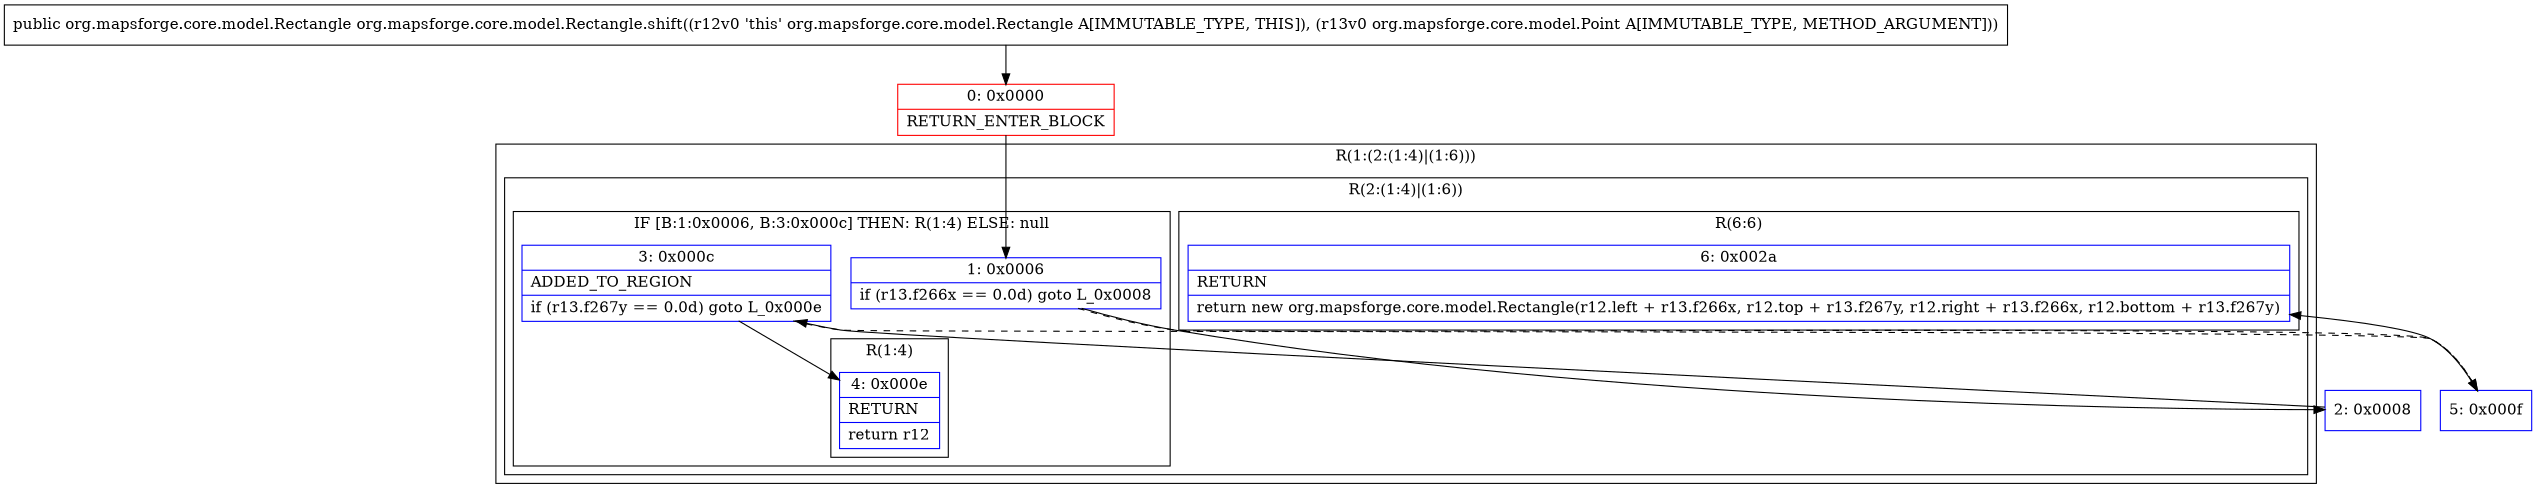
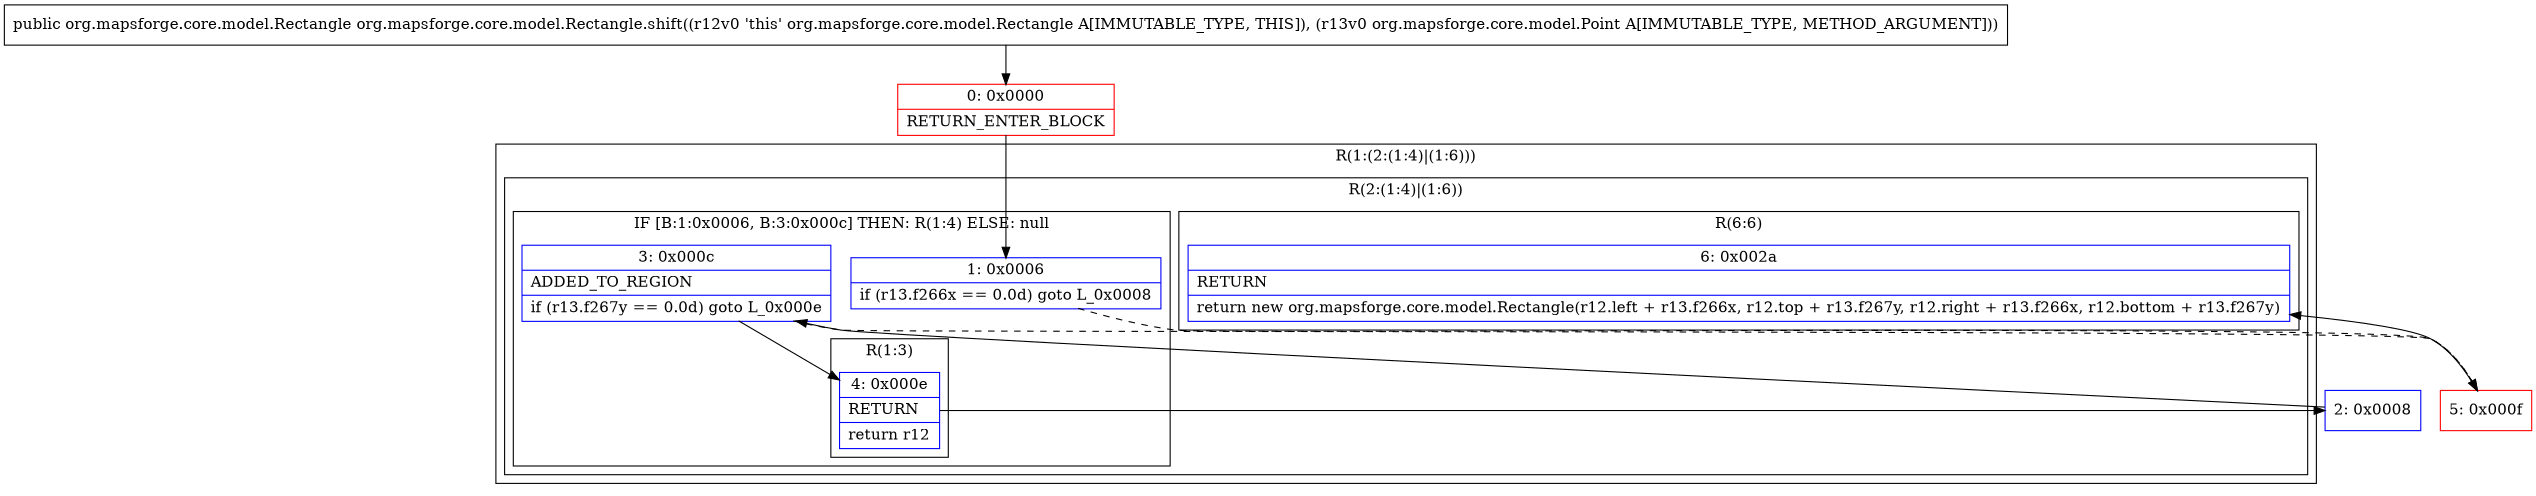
cluster "R(1:4)": label "R(1:4)" -> "R(1:3)"
edge "1: 0x0006" -> "2: 0x0008": now "4: 0x000e" -> "2: 0x0008"
node "5: 0x000f": color blue -> red
